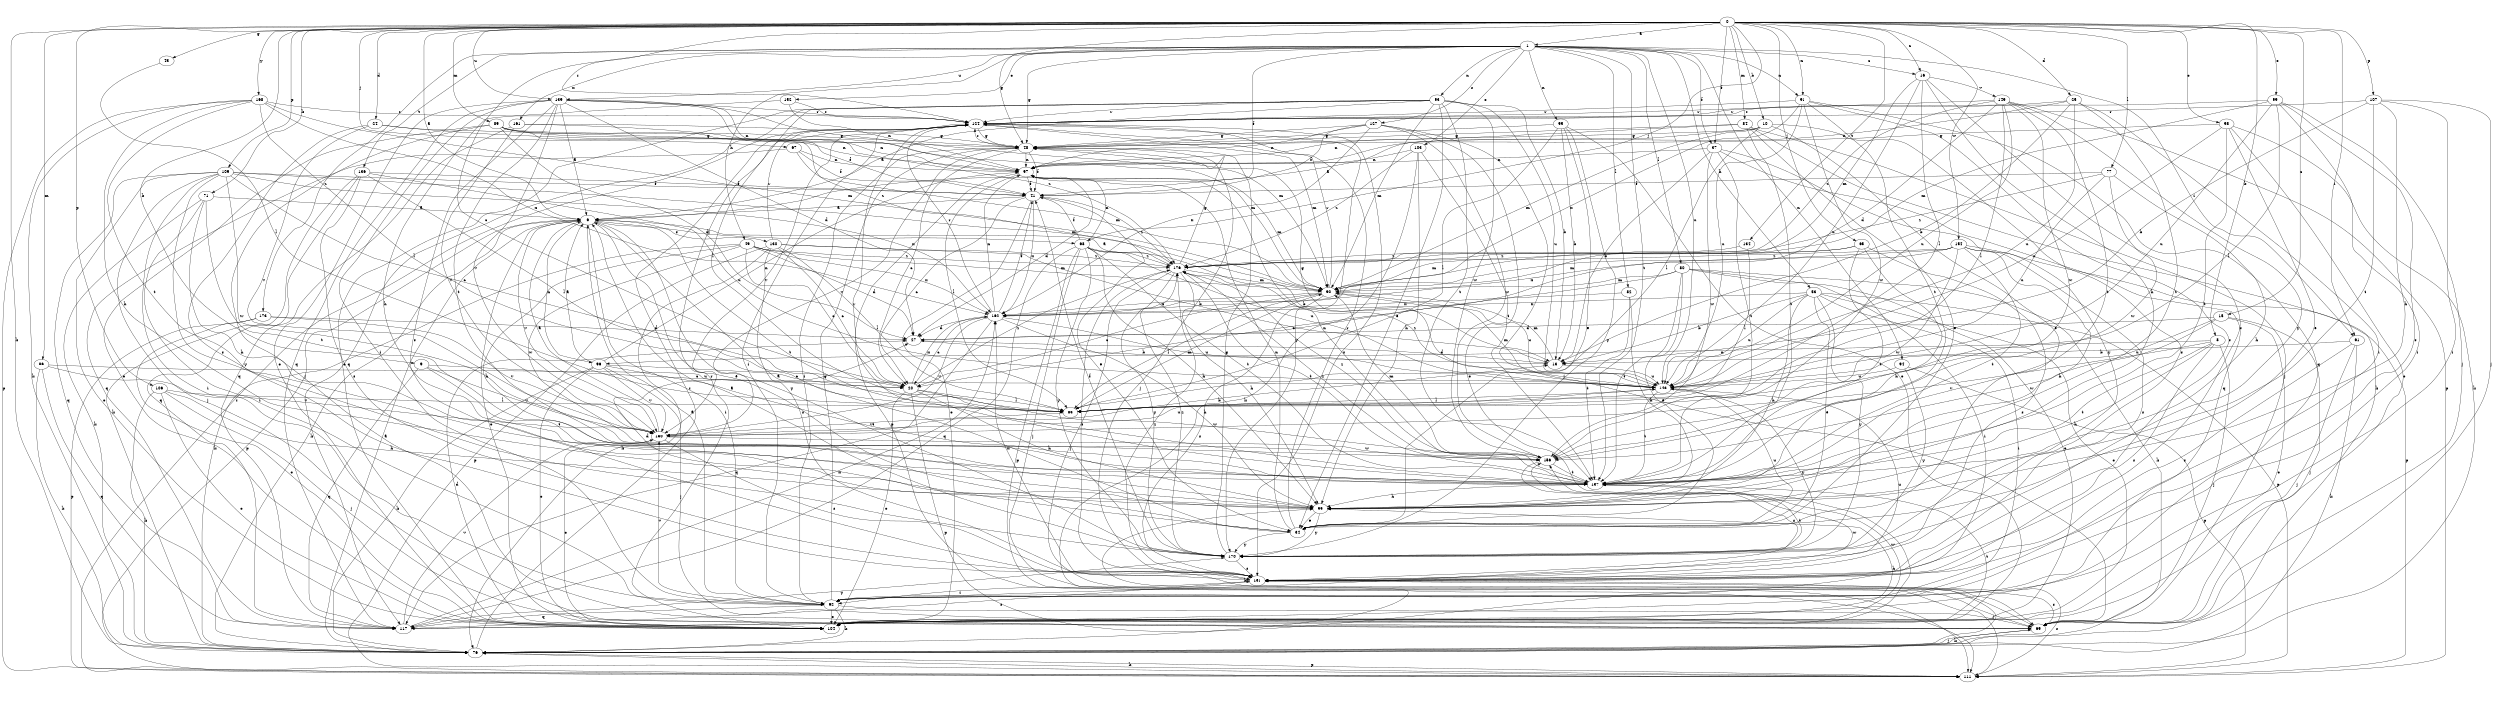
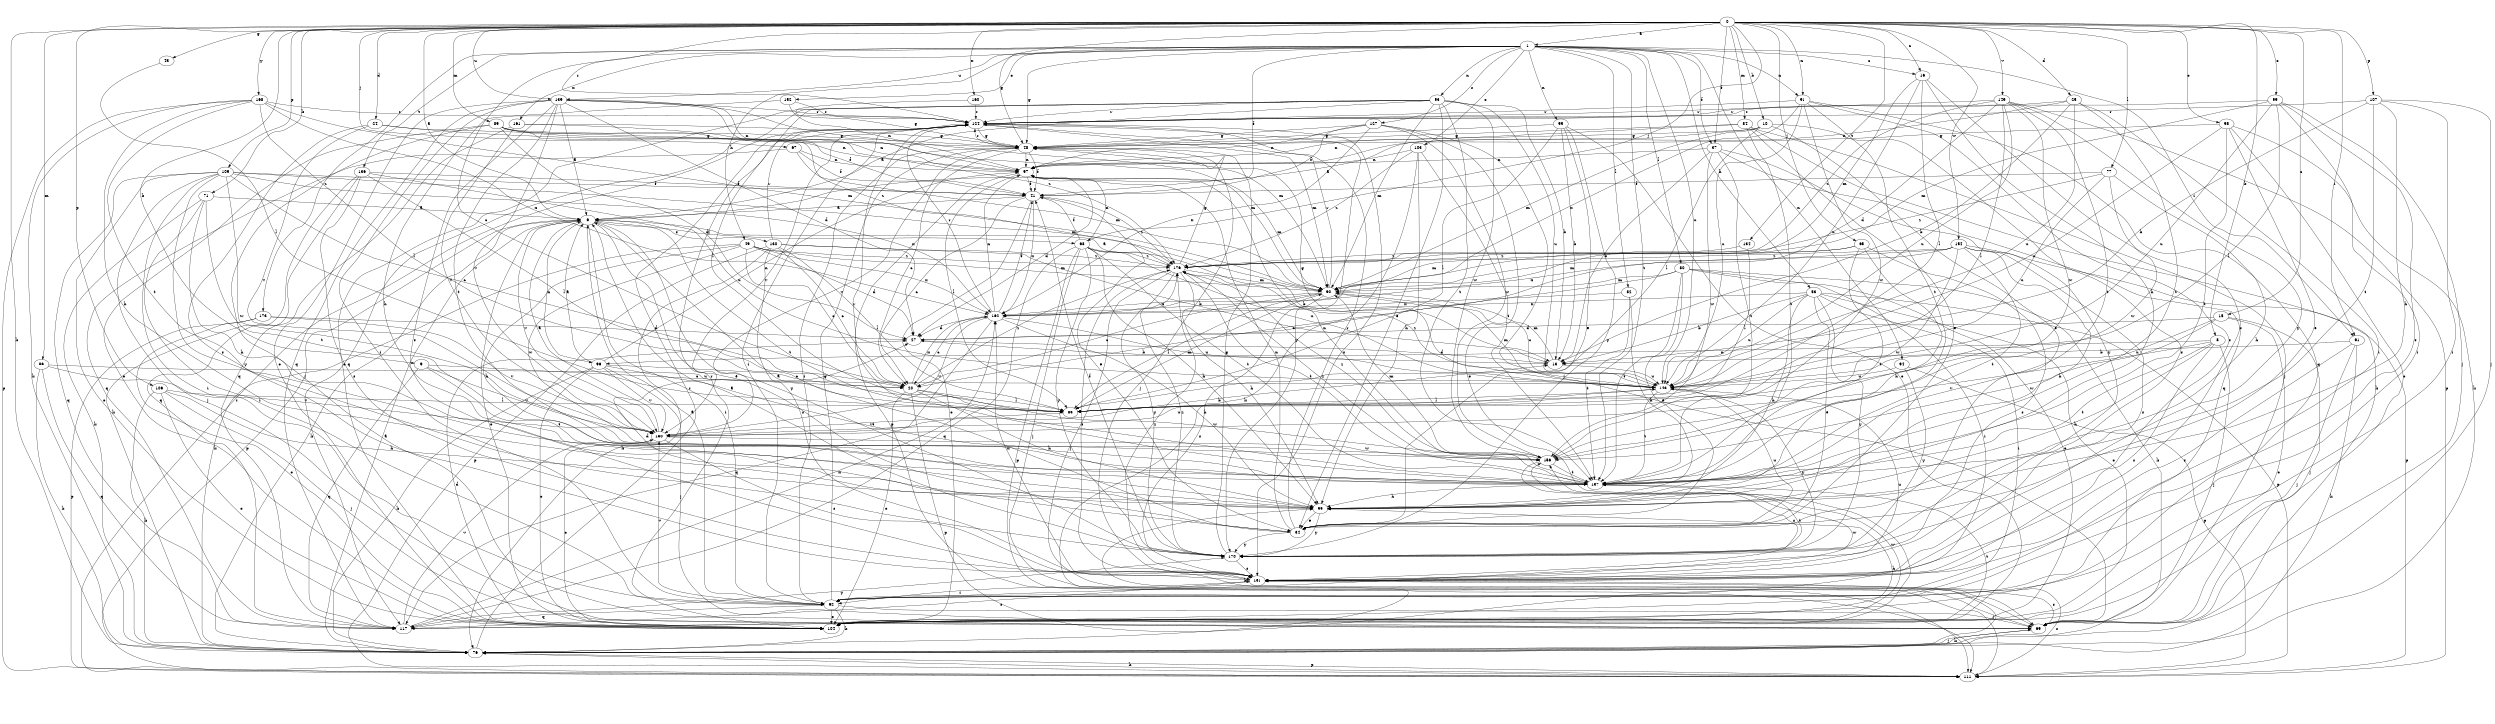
edge "16" -> "149": now "0" -> "149"
node "160": added
